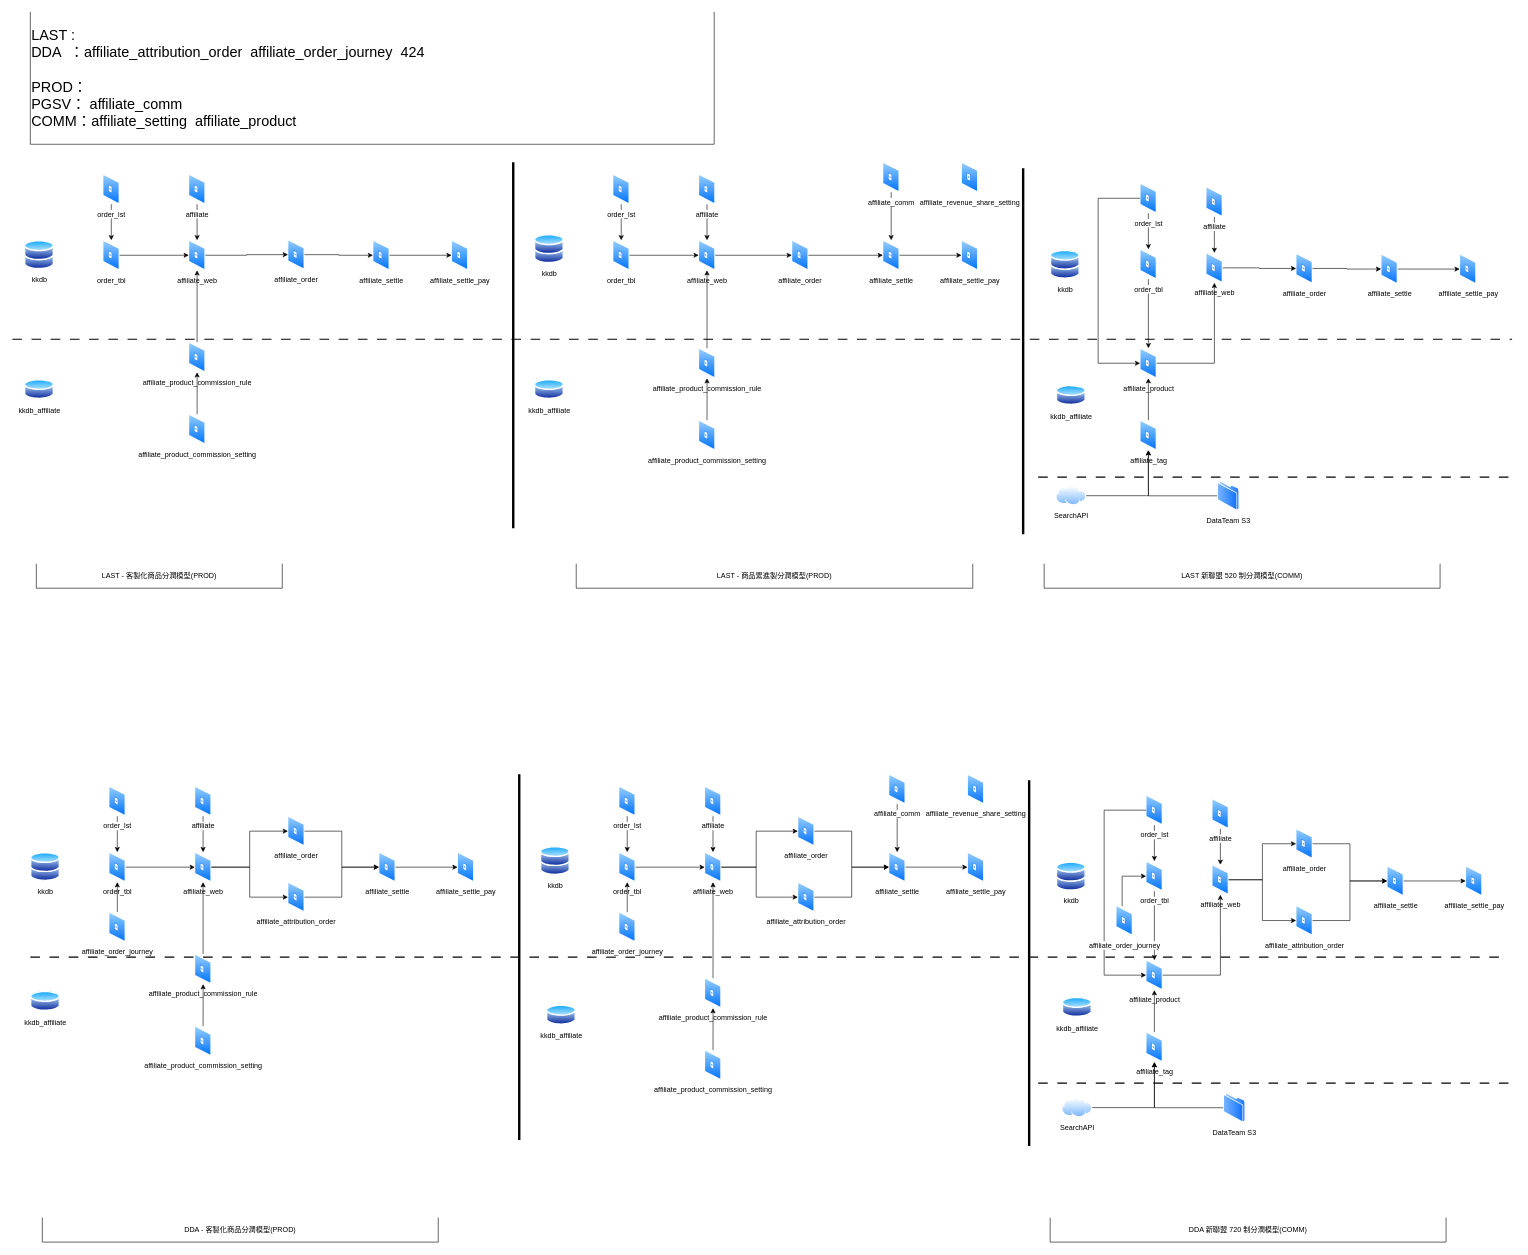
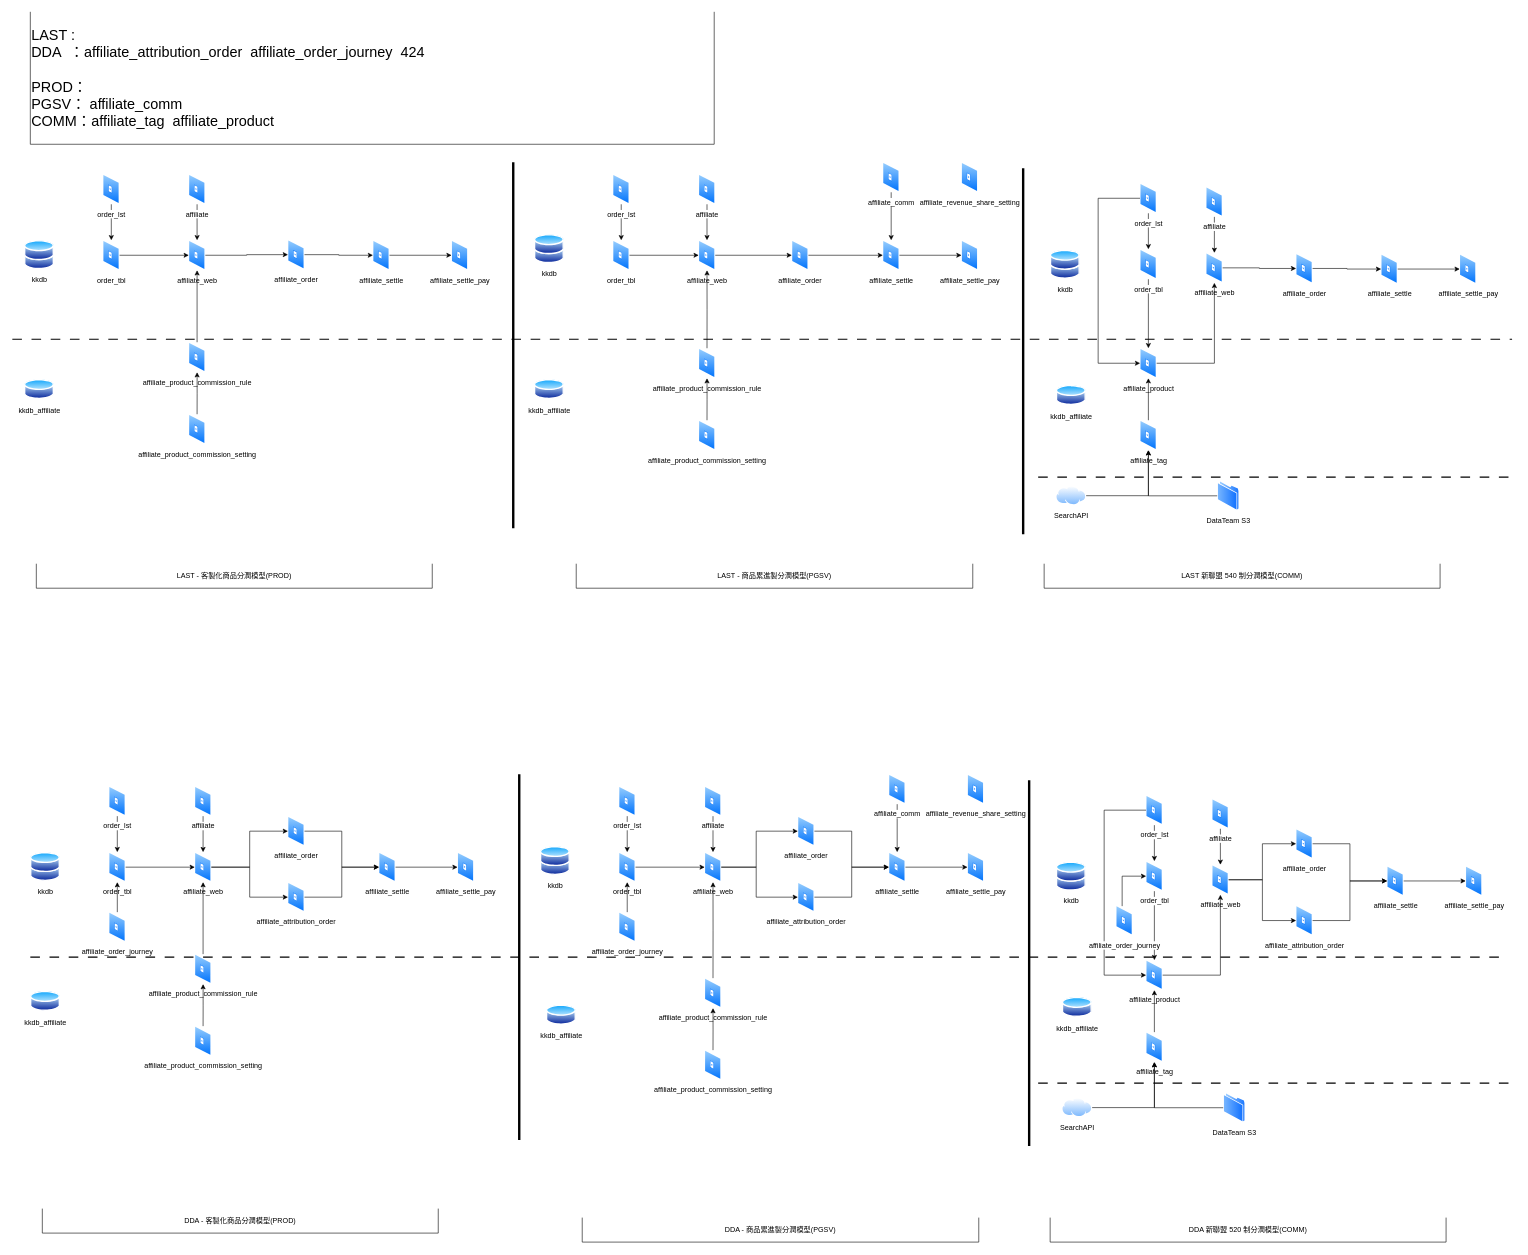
node "LAST : DDA ：affiliate_attribution_order affiliate_order_journey 424 PROD： PGSV： affiliate_comm COMM：affiliate_setting affiliate_product": label "LAST : DDA ：affiliate_attribution_order affiliate_order_journey 424 PROD： PGSV： affiliate_comm COMM：affiliate_setting affiliate_product" -> "LAST : DDA ：affiliate_attribution_order affiliate_order_journey 424 PROD： PGSV： affiliate_comm COMM：affiliate_tag affiliate_product"
node "LAST - 客製化商品分潤模型(PROD)": size 246x24 -> 396x24
node "LAST - 商品累進製分潤模型(PROD)": label "LAST - 商品累進製分潤模型(PROD)" -> "LAST - 商品累進製分潤模型(PGSV)"
node "LAST 新聯盟 520 制分潤模型(COMM)": label "LAST 新聯盟 520 制分潤模型(COMM)" -> "LAST 新聯盟 540 制分潤模型(COMM)"
node "DDA - 客製化商品分潤模型(PROD)": moved (240, 1230) -> (240, 1221)
node "DDA - 商品累進製分潤模型(PGSV)": added
node "DDA 新聯盟 720 制分潤模型(COMM)": label "DDA 新聯盟 720 制分潤模型(COMM)" -> "DDA 新聯盟 520 制分潤模型(COMM)"
